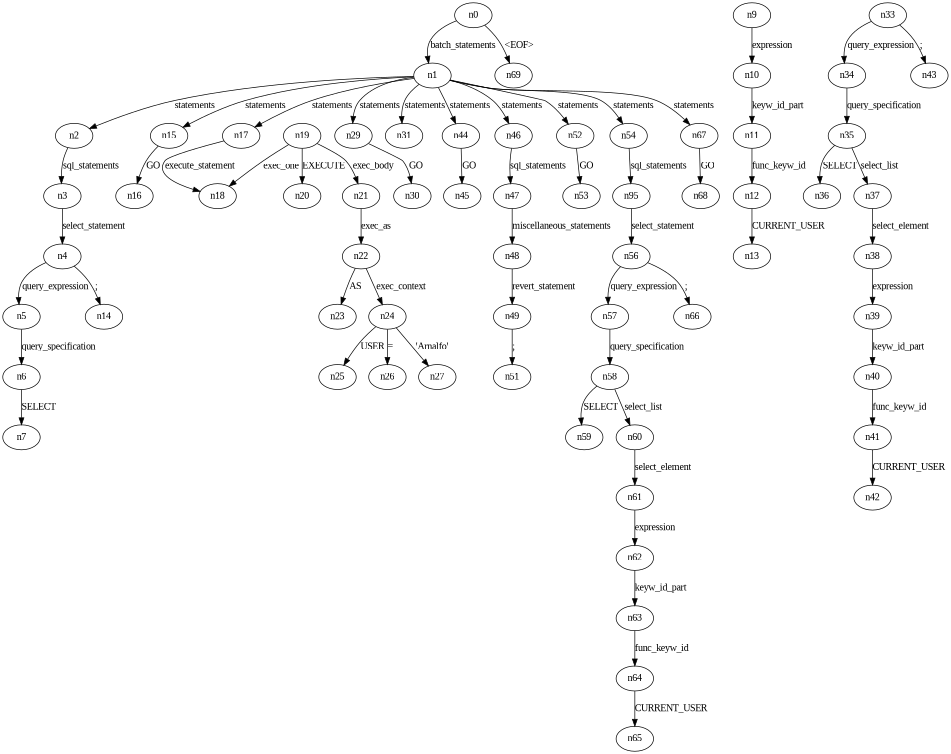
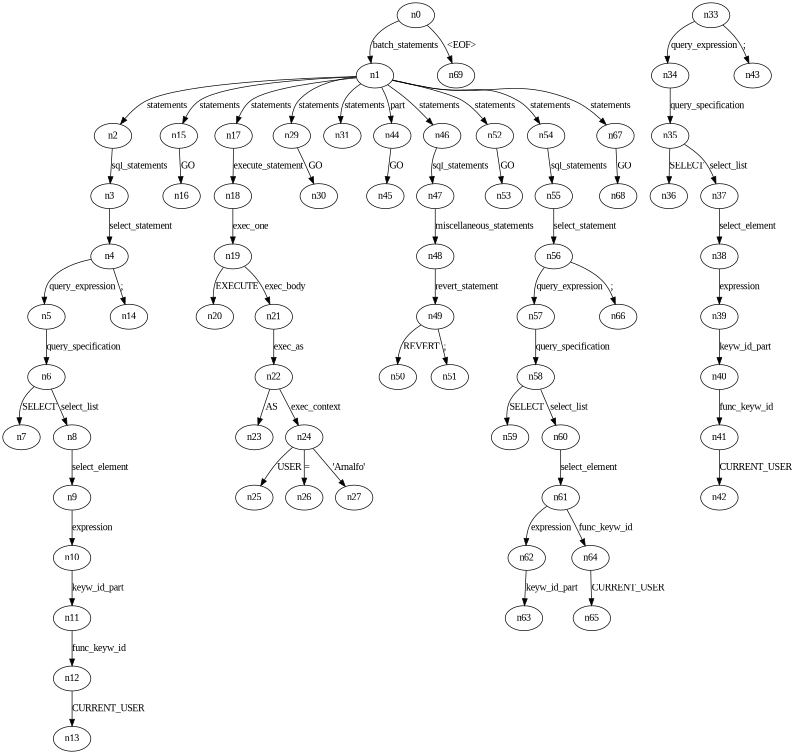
edge "n1" -> "n44": label "statements" -> "part"
edge "n19" -> "n18": reversed
node "n95": label "n95" -> "n55"
node "n50": added
node "n8": added
edge "n63" -> "n64": now "n61" -> "n64"
